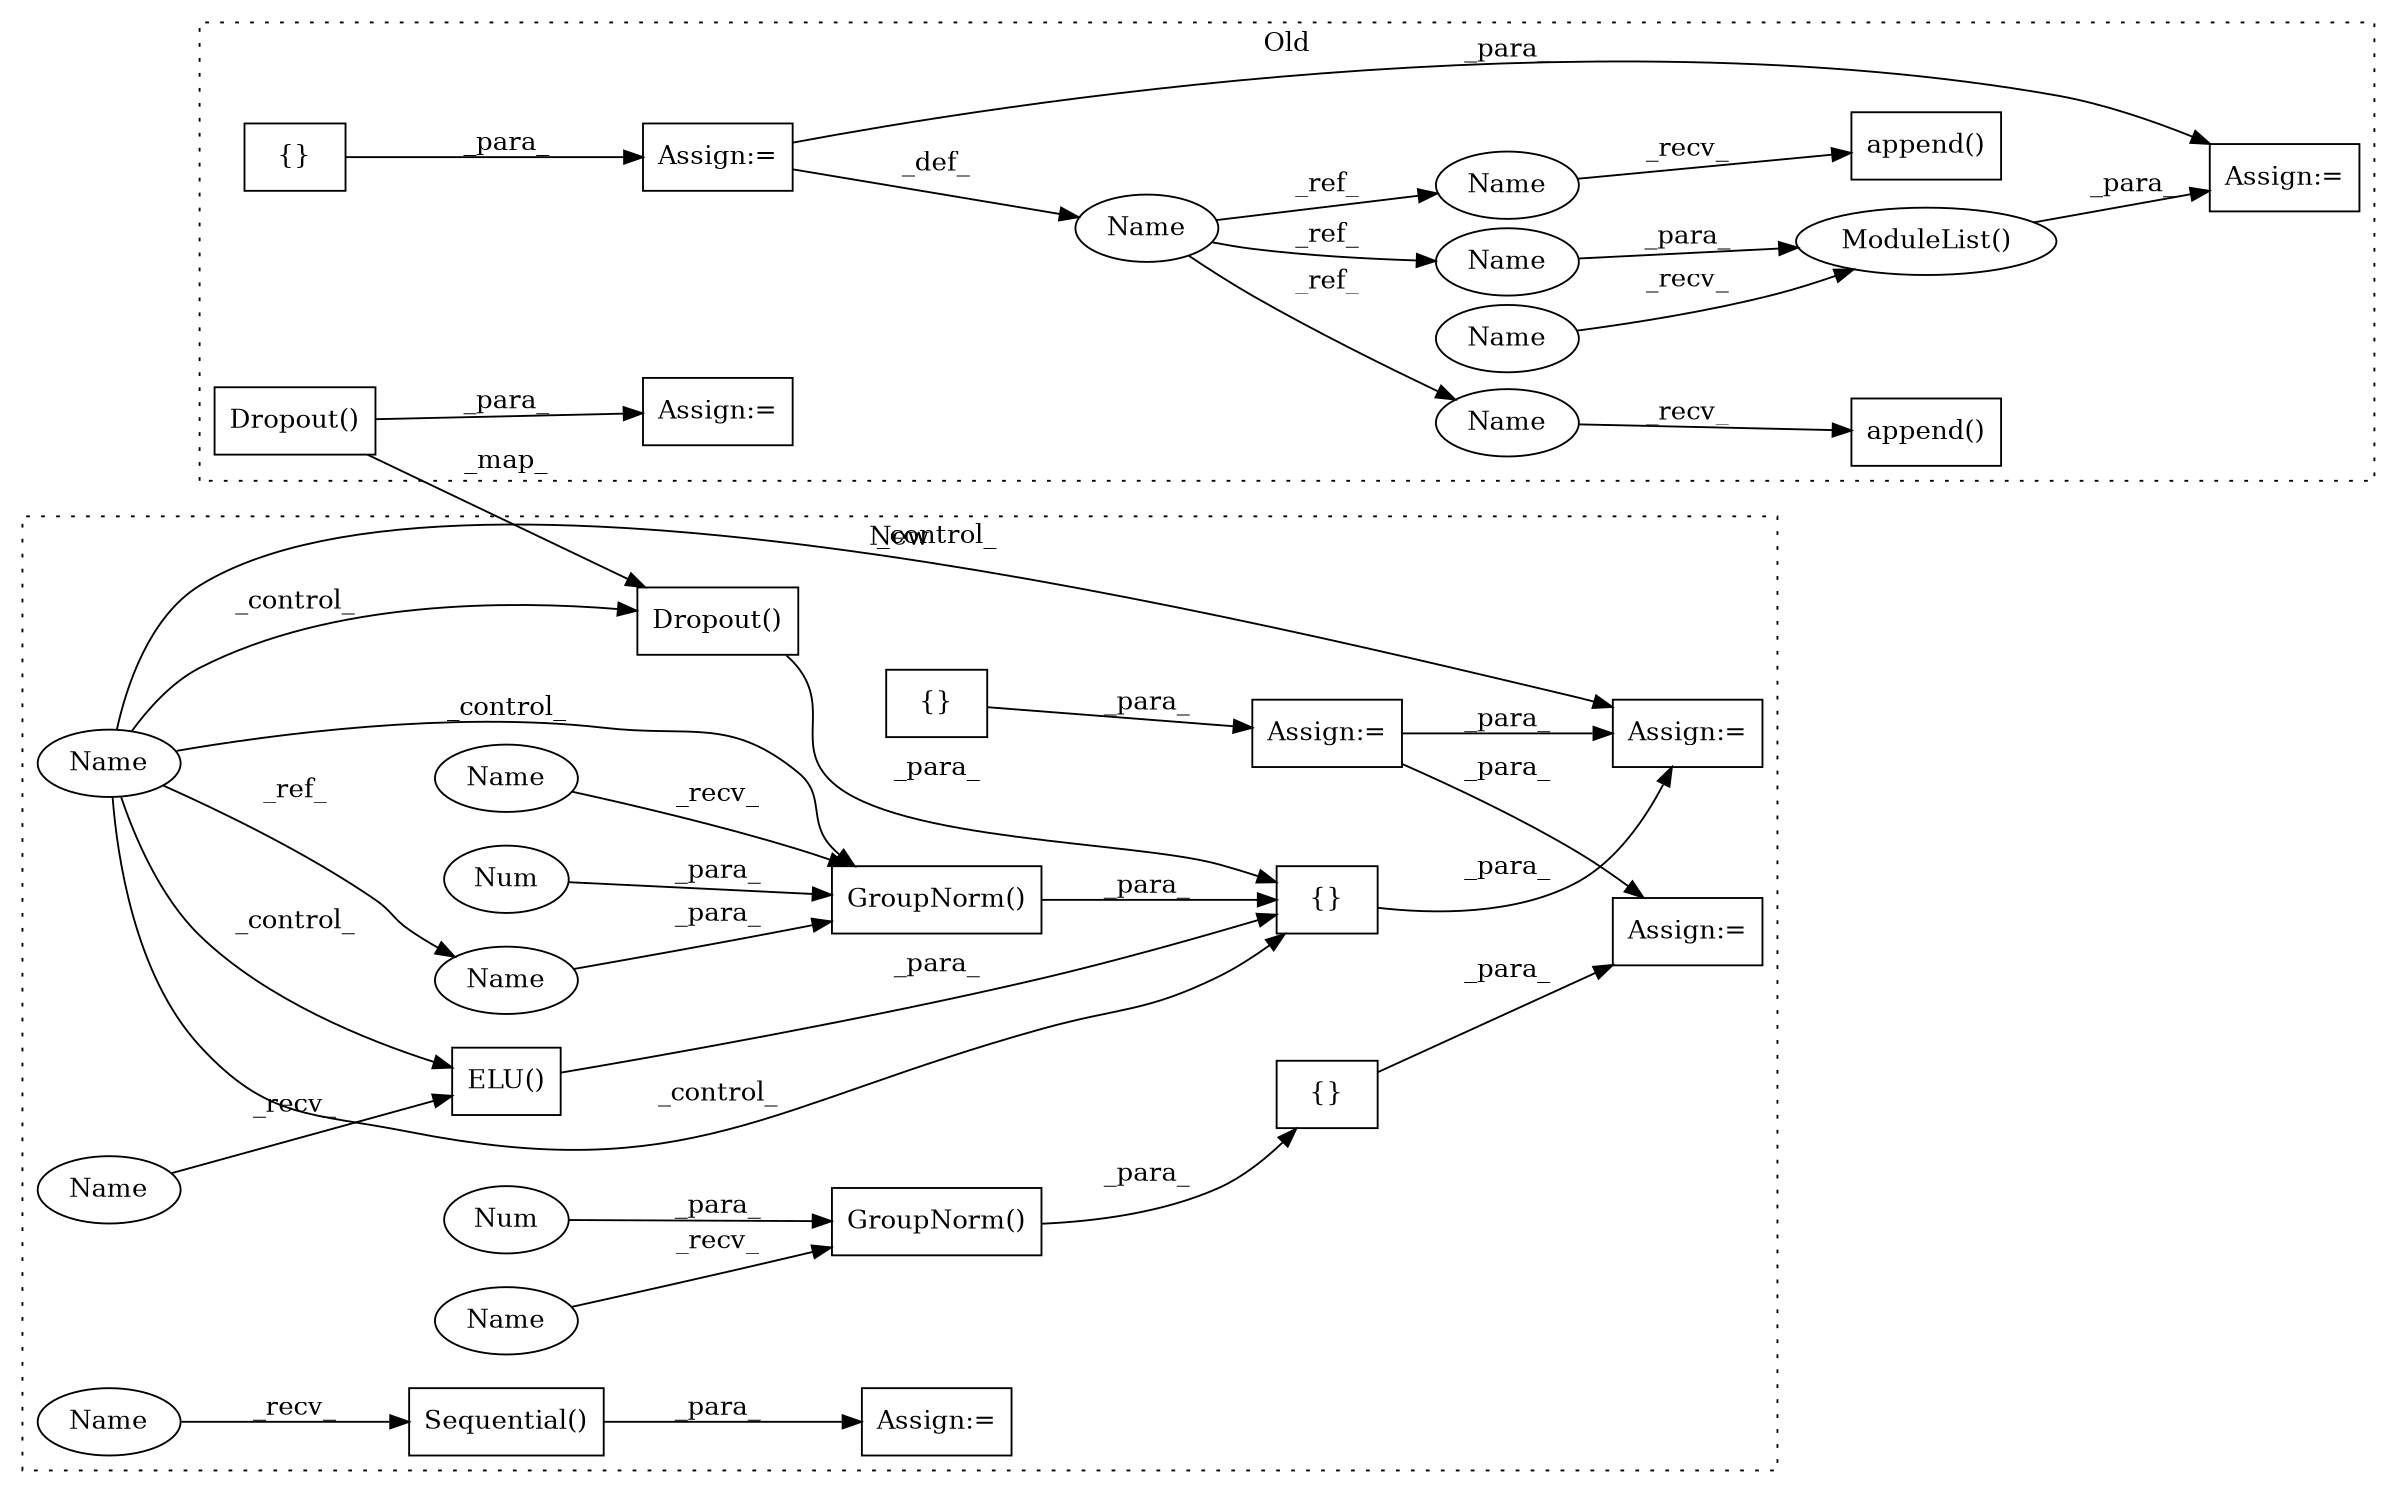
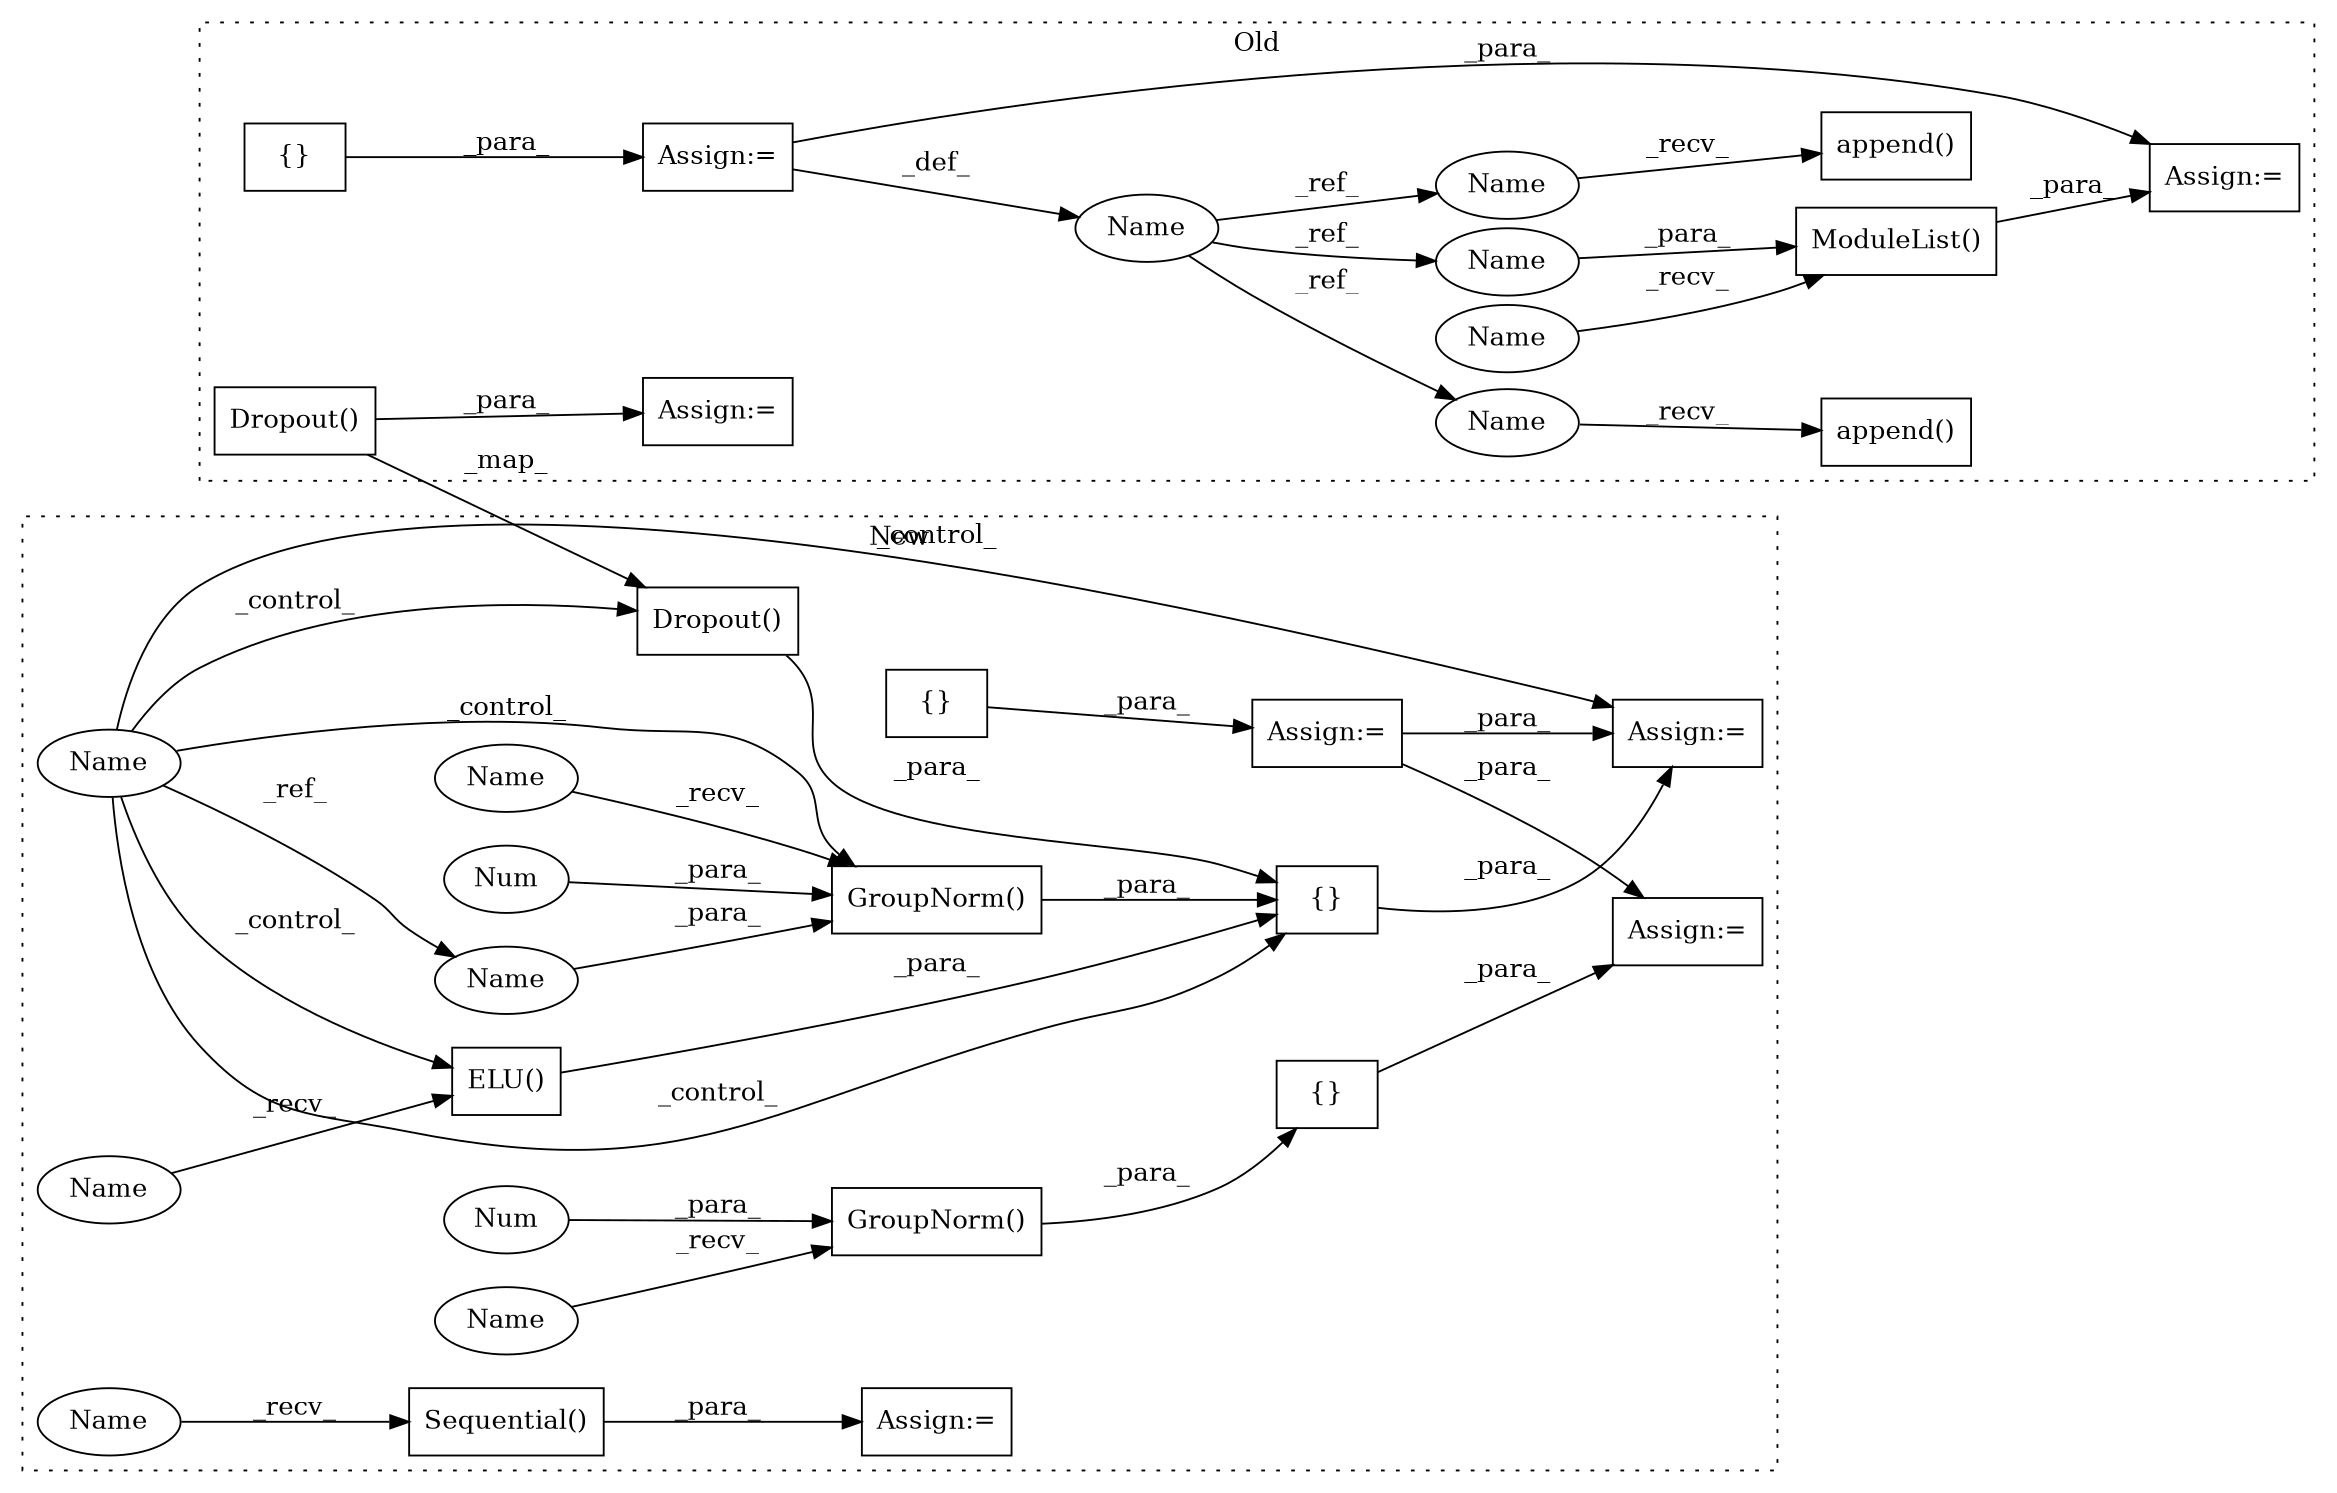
node "ModuleList()": shape ellipse -> box
